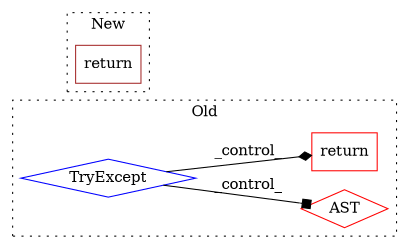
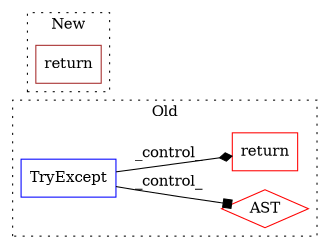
node "TryExcept": shape diamond -> box
